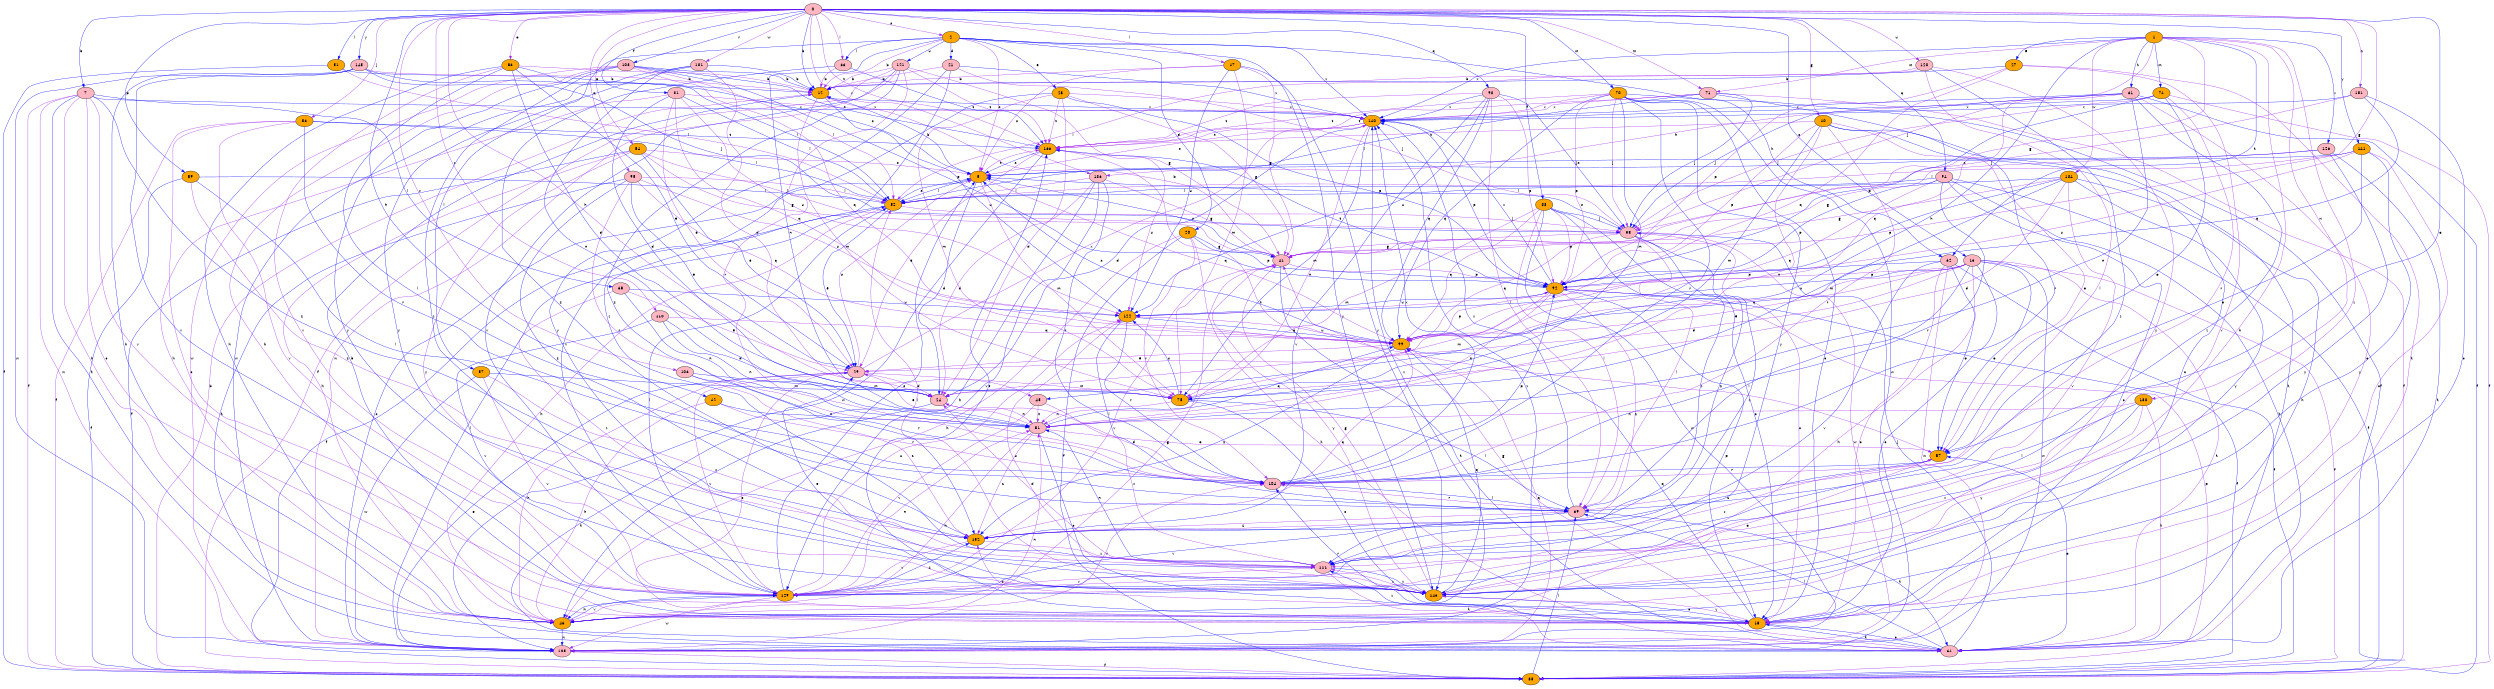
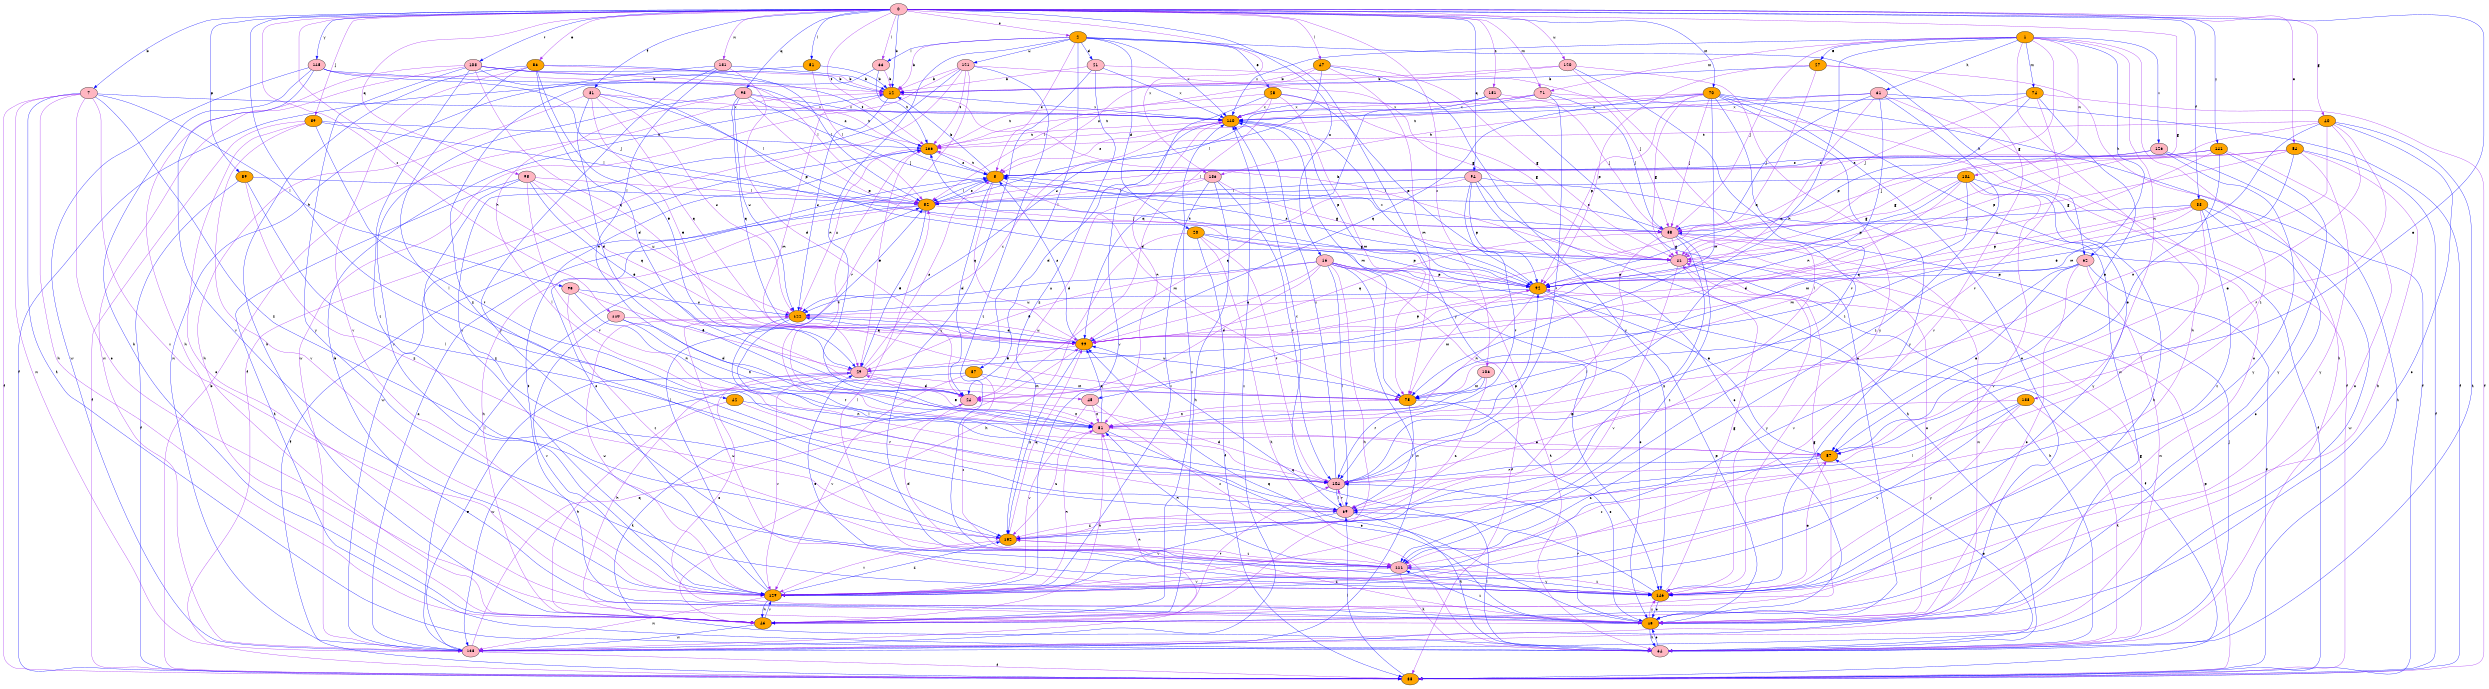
node "56": label "56" -> "59"
edge "70" -> "41": added, label "g"
node "68": label "68" -> "98"
